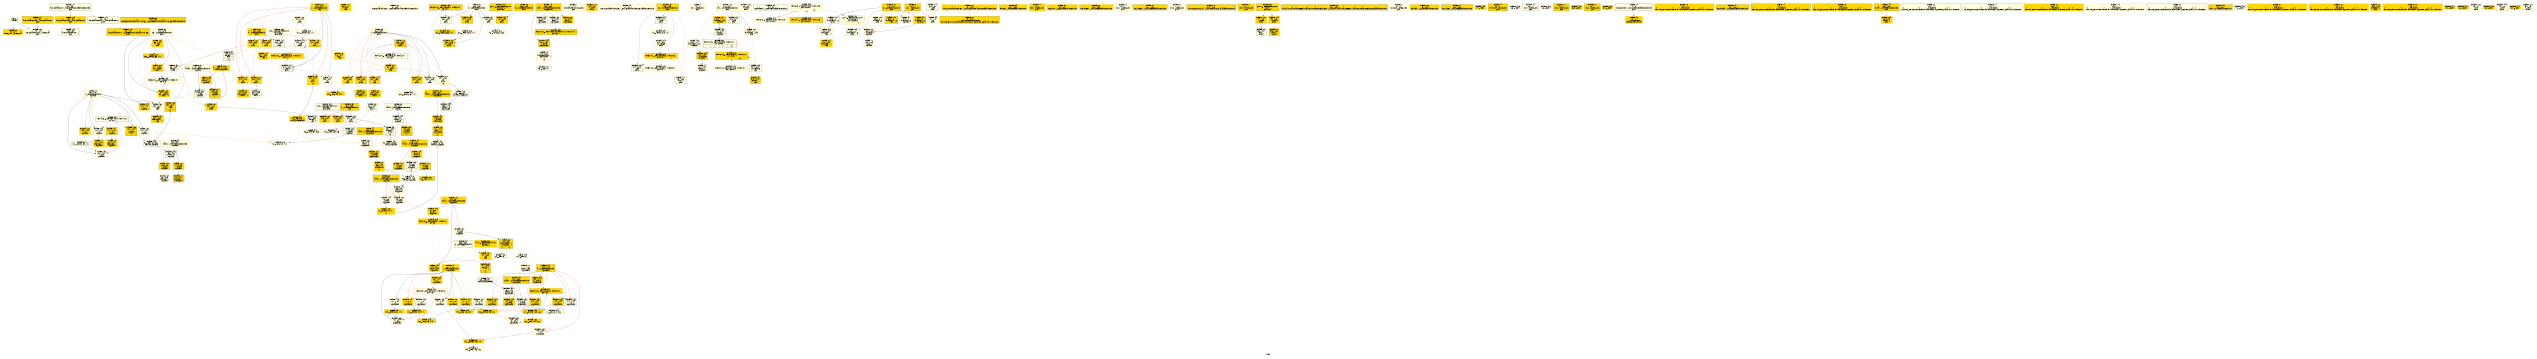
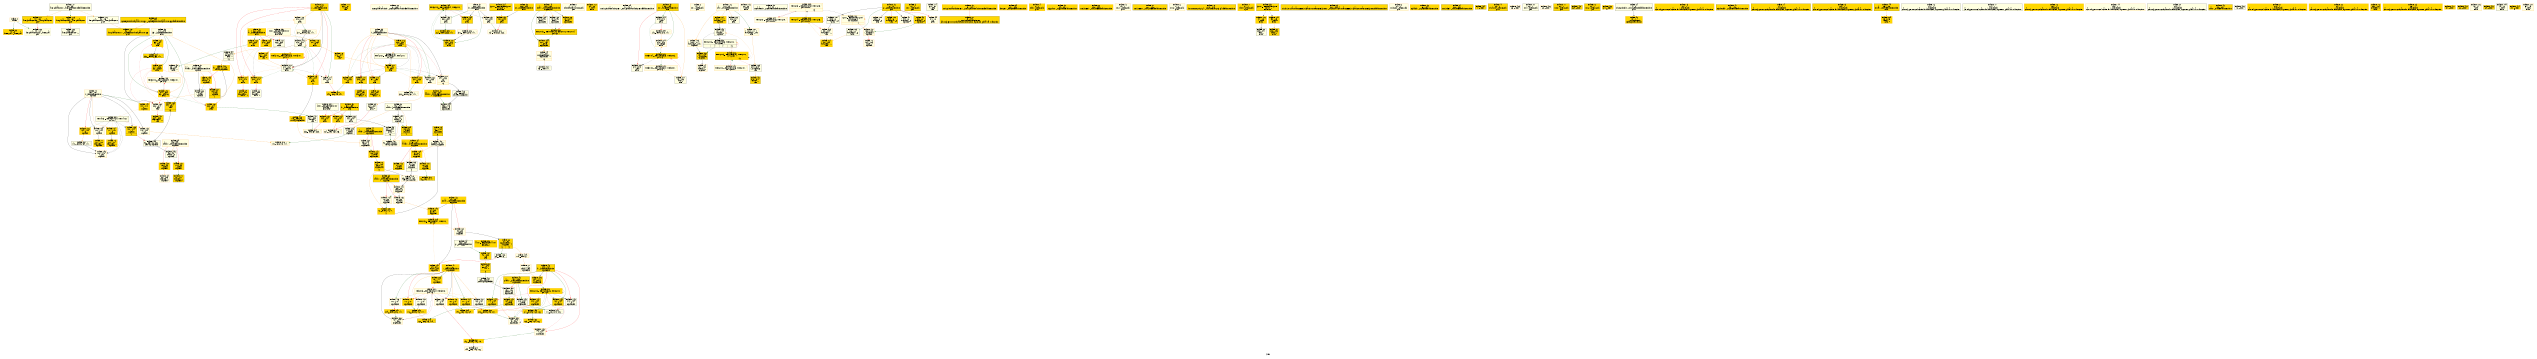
node "NodeID: 140": removed
